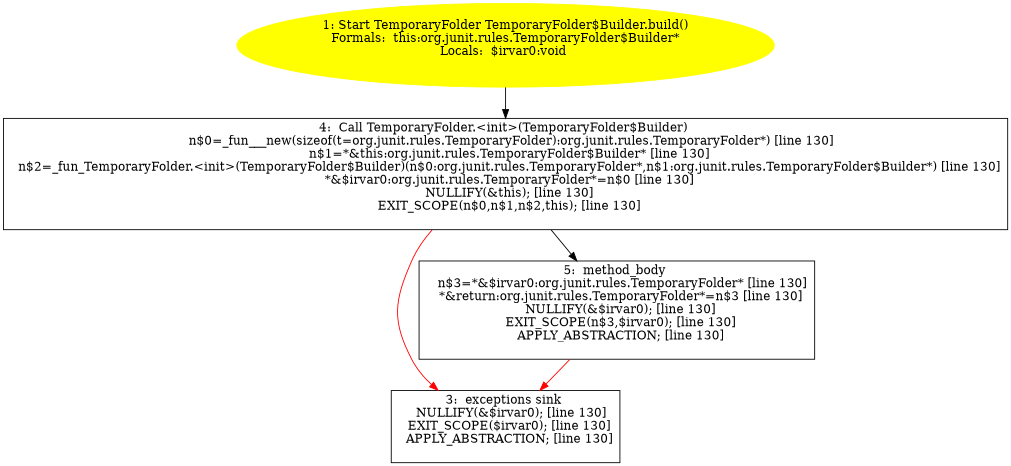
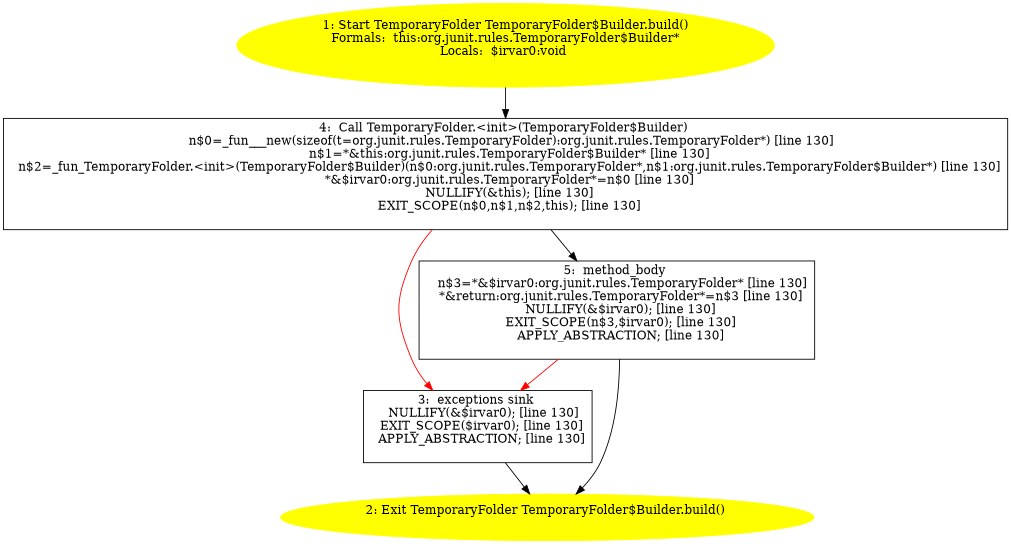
node "2: Exit TemporaryFolder TemporaryFolder$Builder.build()": added
